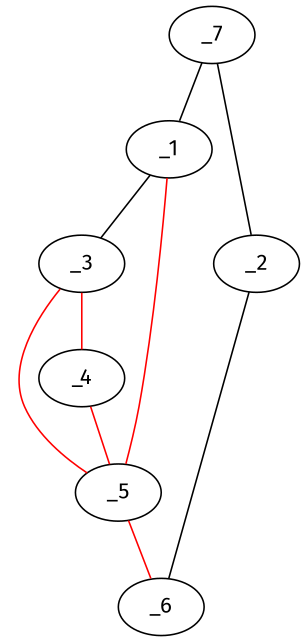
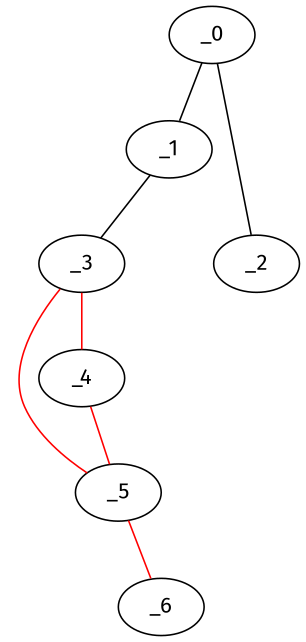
node "_7": label "_7" -> "_0"
edge "_1" -- "_5": removed
edge "_2" -- "_6": removed
